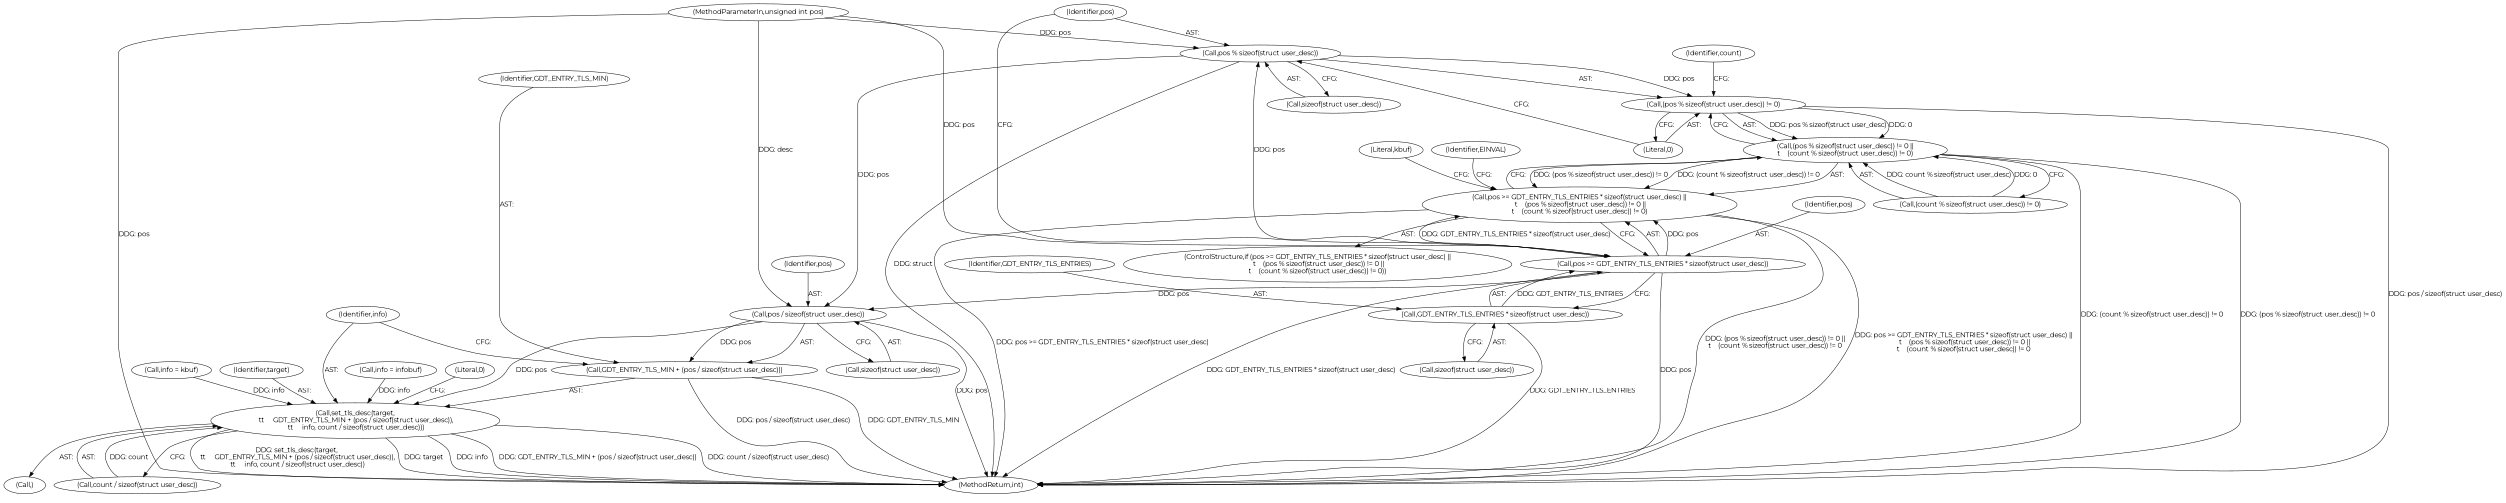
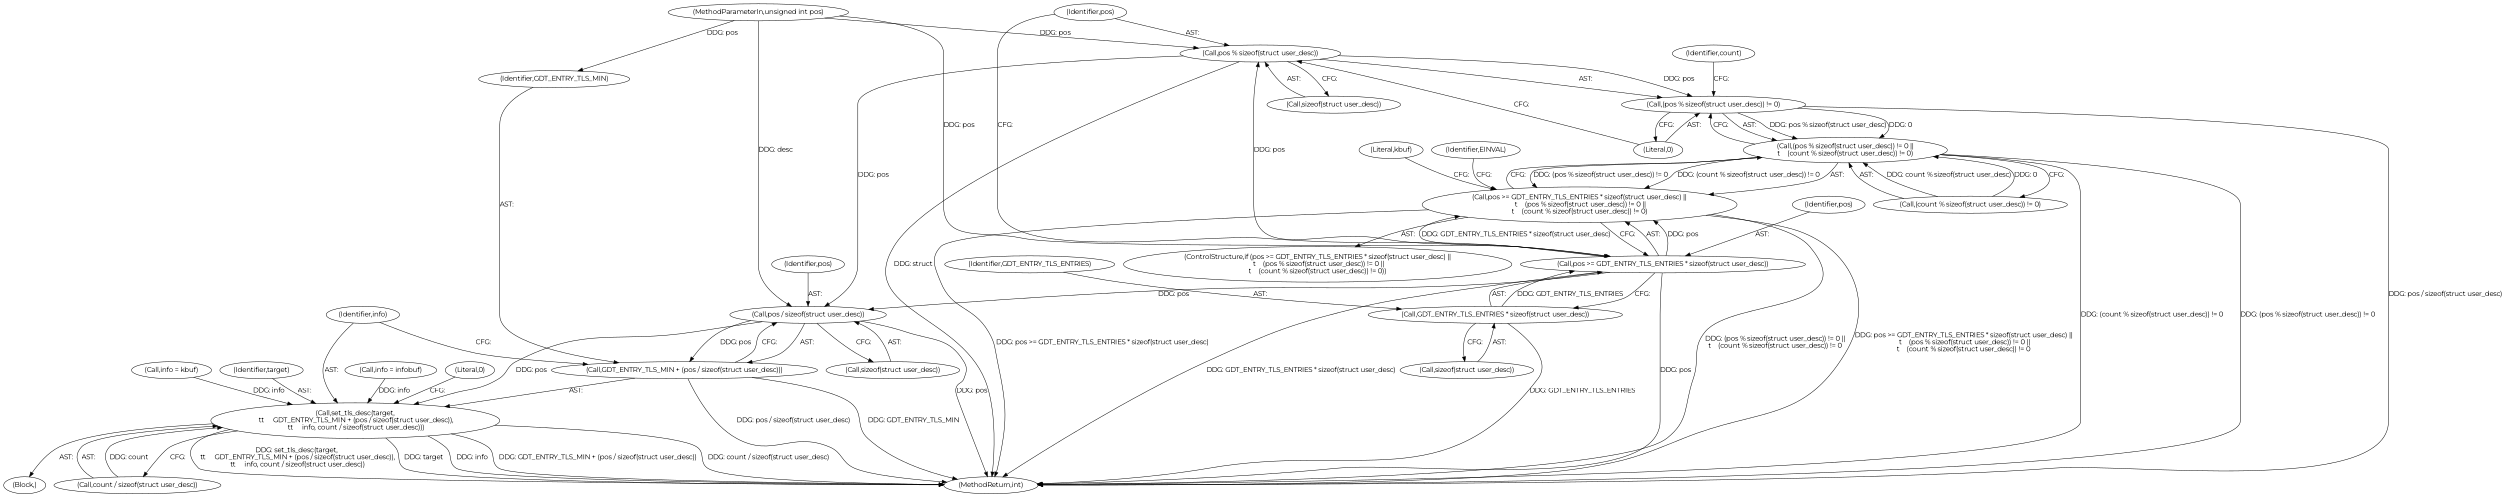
edge "(Call,GDT_ENTRY_TLS_MIN + (pos / sizeof(struct user_desc)))" -> "(Call,pos / sizeof(struct user_desc))": added, label "CFG:"
edge "(MethodParameterIn,unsigned int pos)" -> "(MethodReturn,int)": now "(MethodParameterIn,unsigned int pos)" -> "(Identifier,GDT_ENTRY_TLS_MIN)"
node "(Call,)": label "(Call,)" -> "(Block,)"
